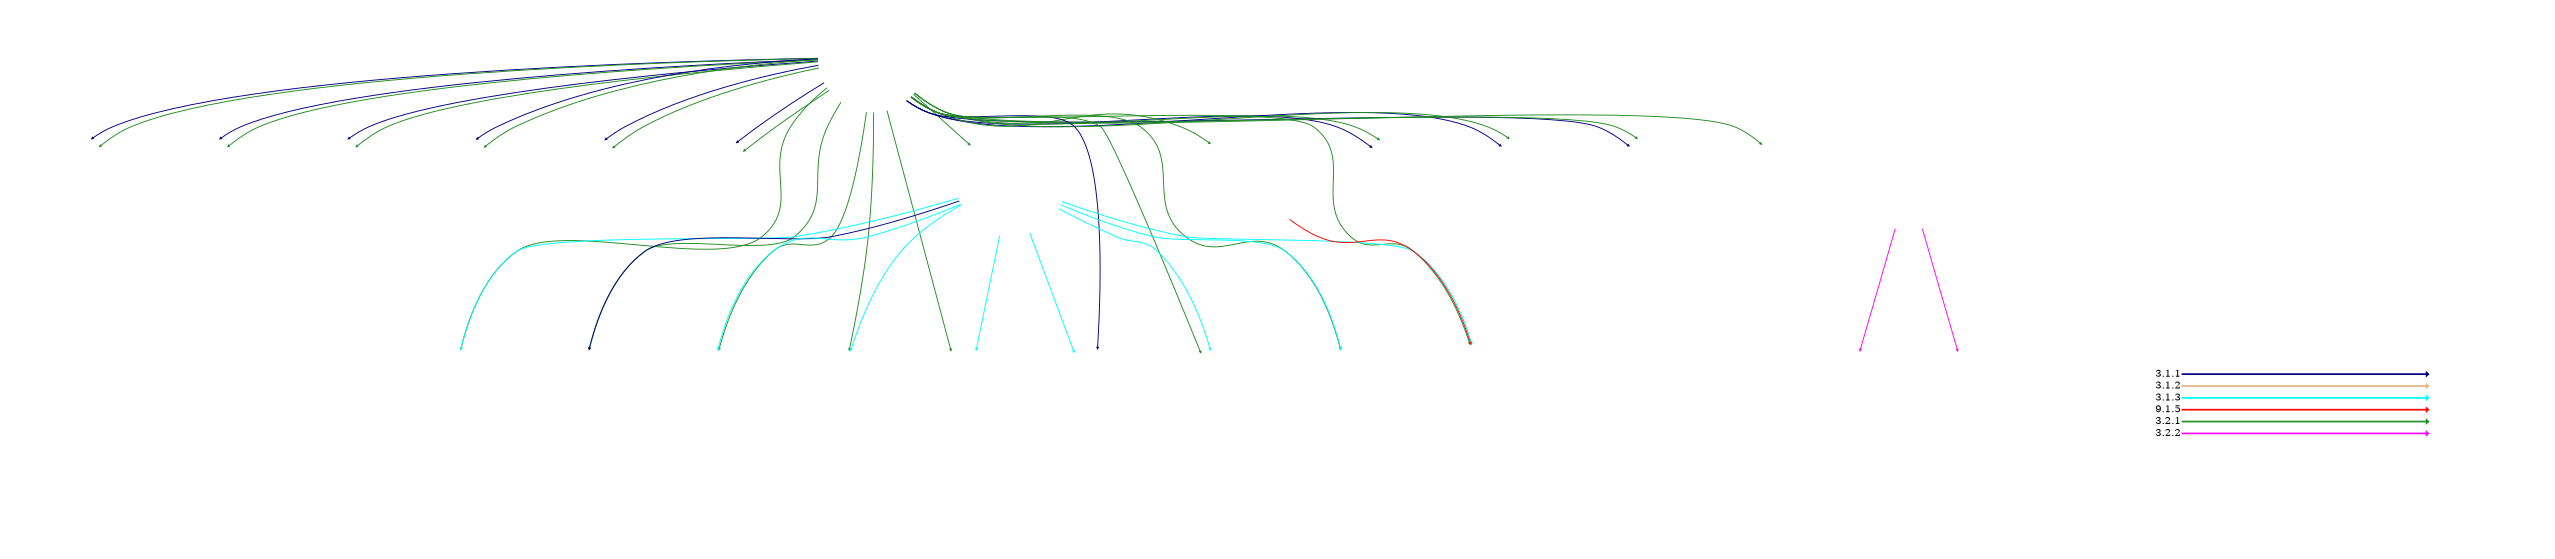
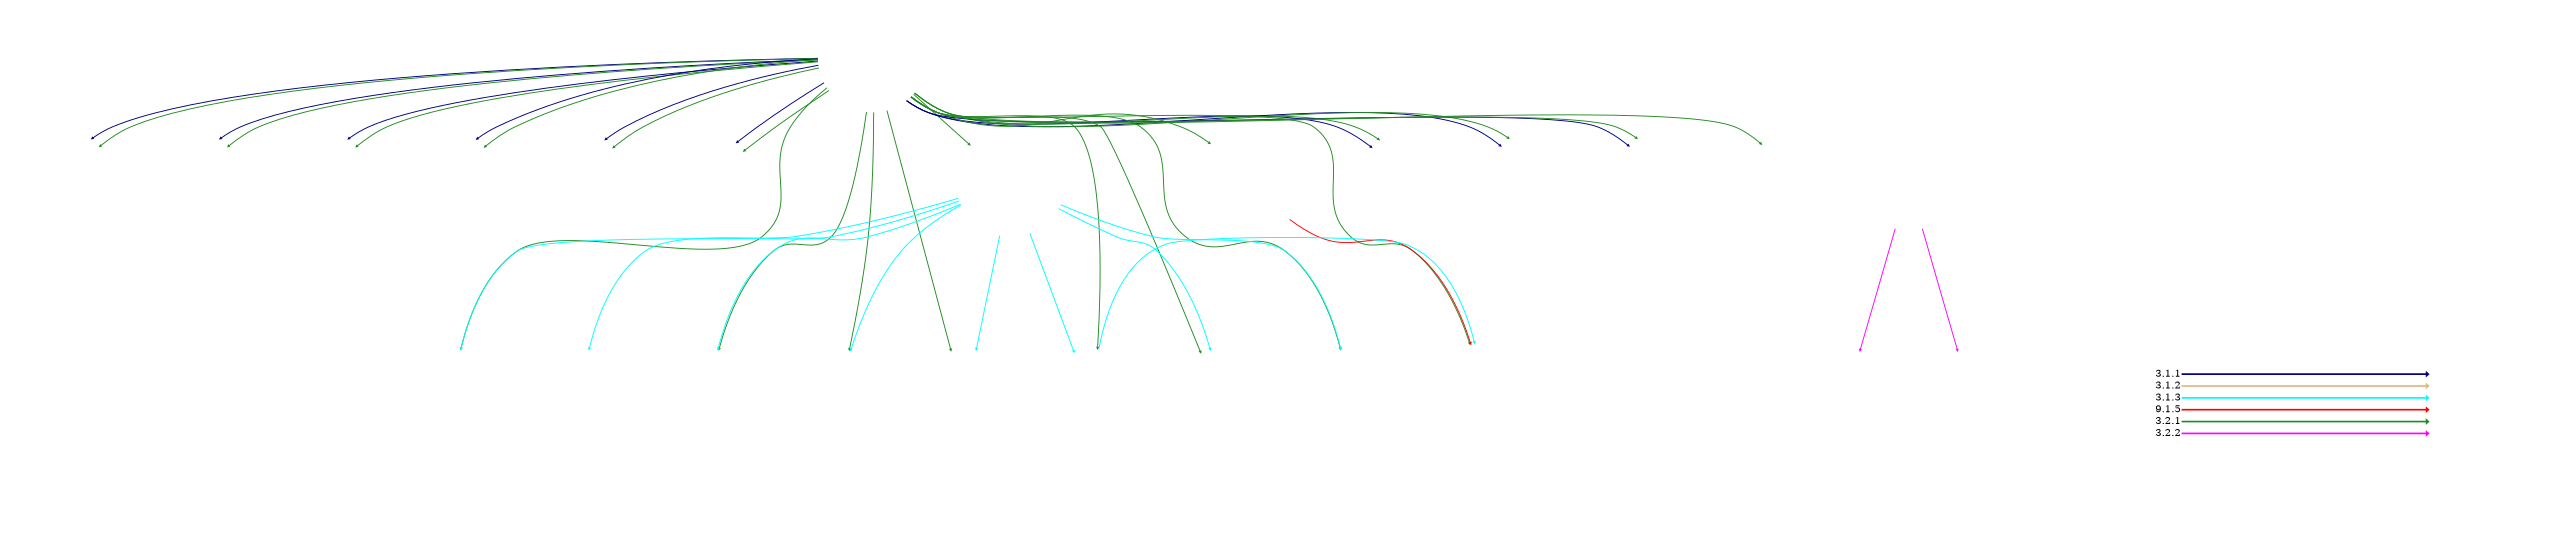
edge "Hydra" -> "JenX": color navy -> forestgreen
edge "XOR" -> "Elknot": color navy -> cyan
edge "XOR" -> "VPNFilter": now "JenX" -> "VPNFilter"
edge "Hydra" -> "Elknot": removed
